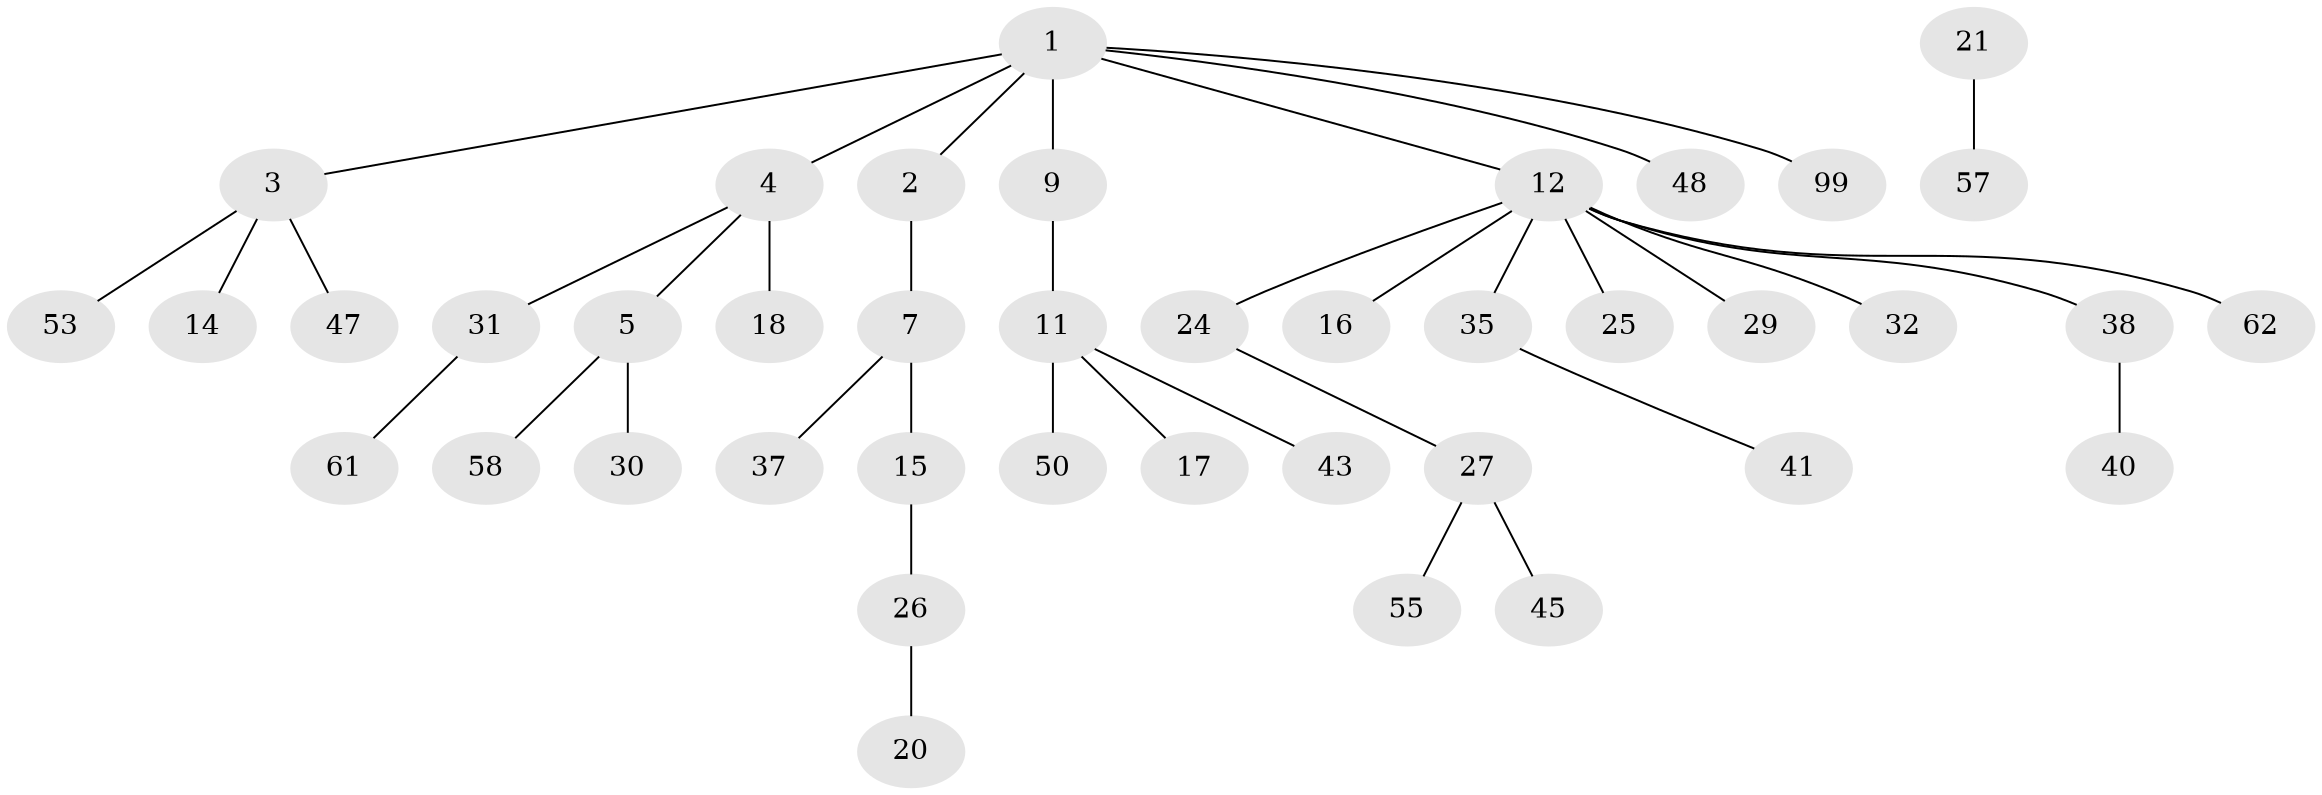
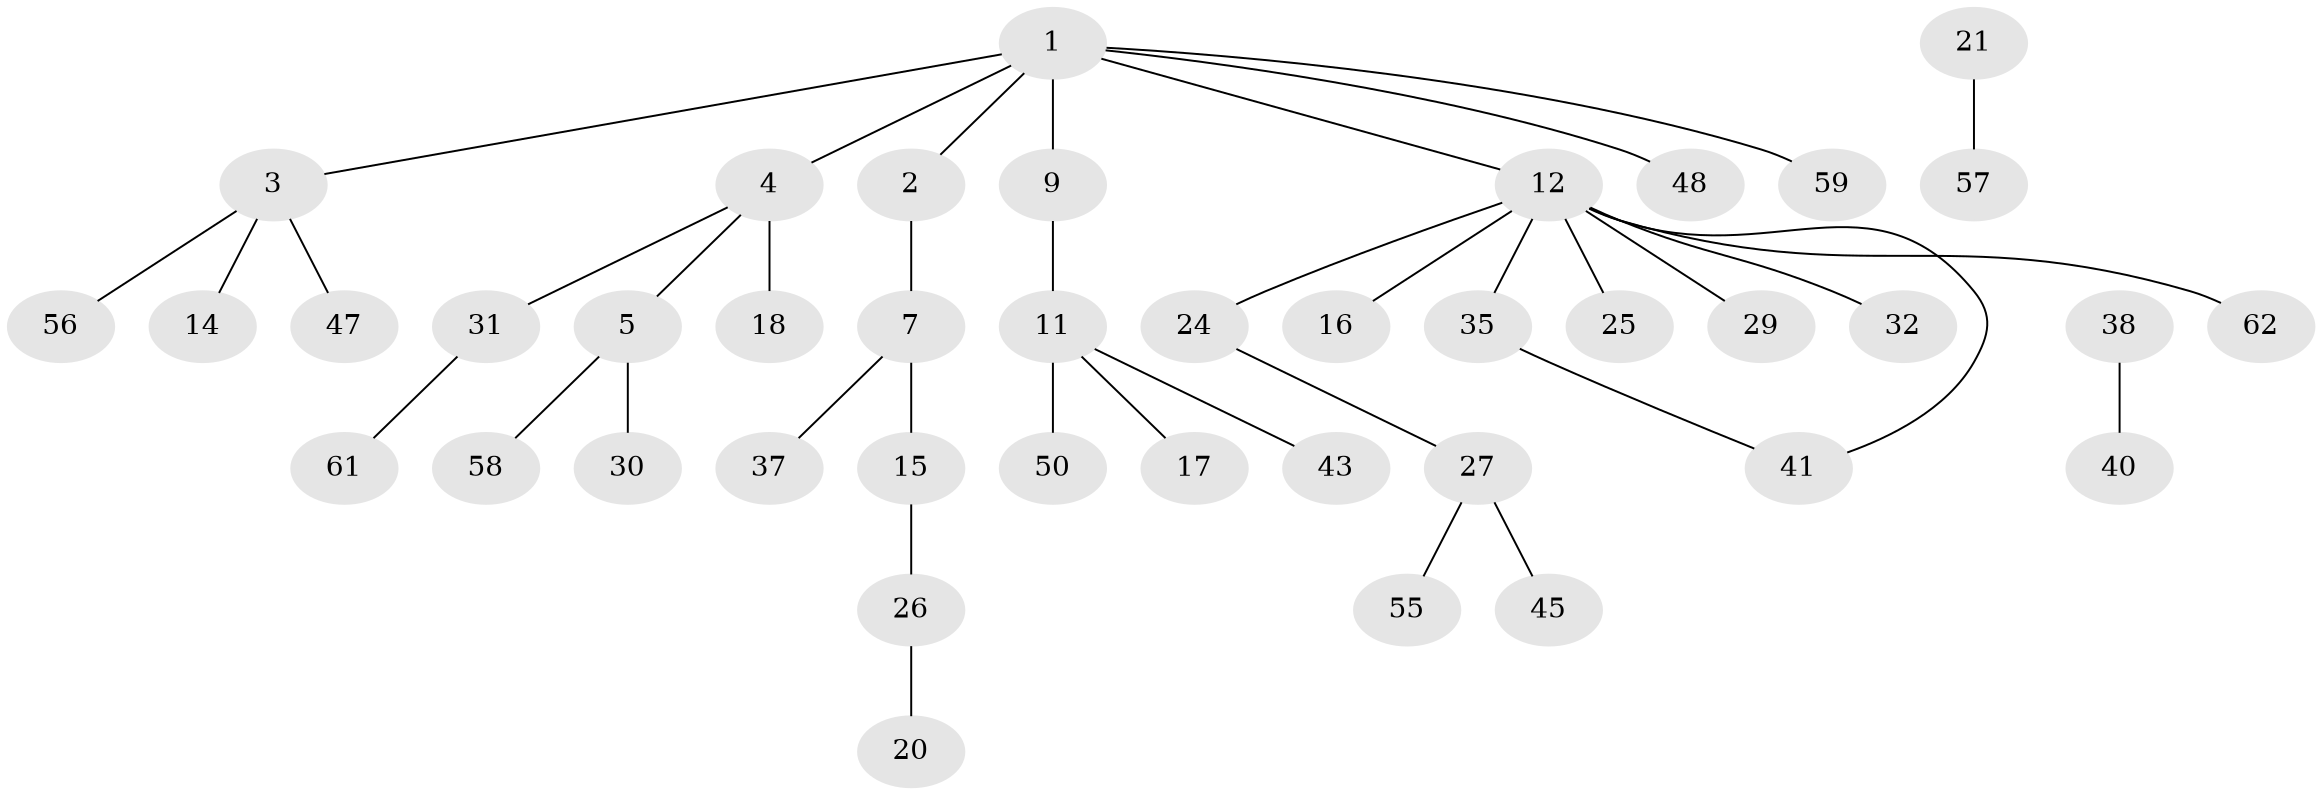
node "99": label "99" -> "59"
edge "12" -- "38": now "12" -- "41"
node "53": label "53" -> "56"
